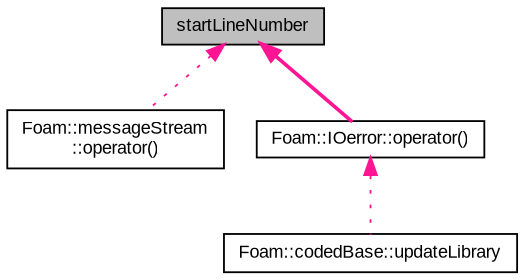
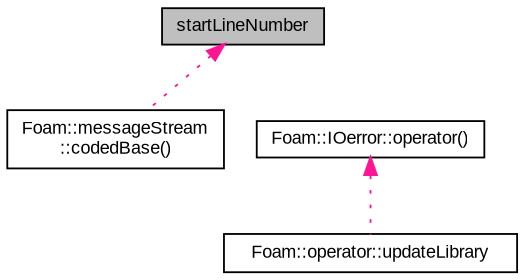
edge "Foam::IOerror::operator()" -> "startLineNumber": removed
node "Foam::messageStream ::operator()": label "Foam::messageStream ::operator()" -> "Foam::messageStream ::codedBase()"
node "Foam::codedBase::updateLibrary": label "Foam::codedBase::updateLibrary" -> "Foam::operator::updateLibrary"
